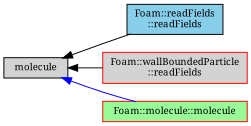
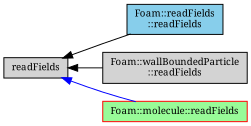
node "molecule": label "molecule" -> "readFields"
node "Foam::wallBoundedParticle ::readFields": color red -> black
node "Foam::molecule::molecule": label "Foam::molecule::molecule" -> "Foam::molecule::readFields"
